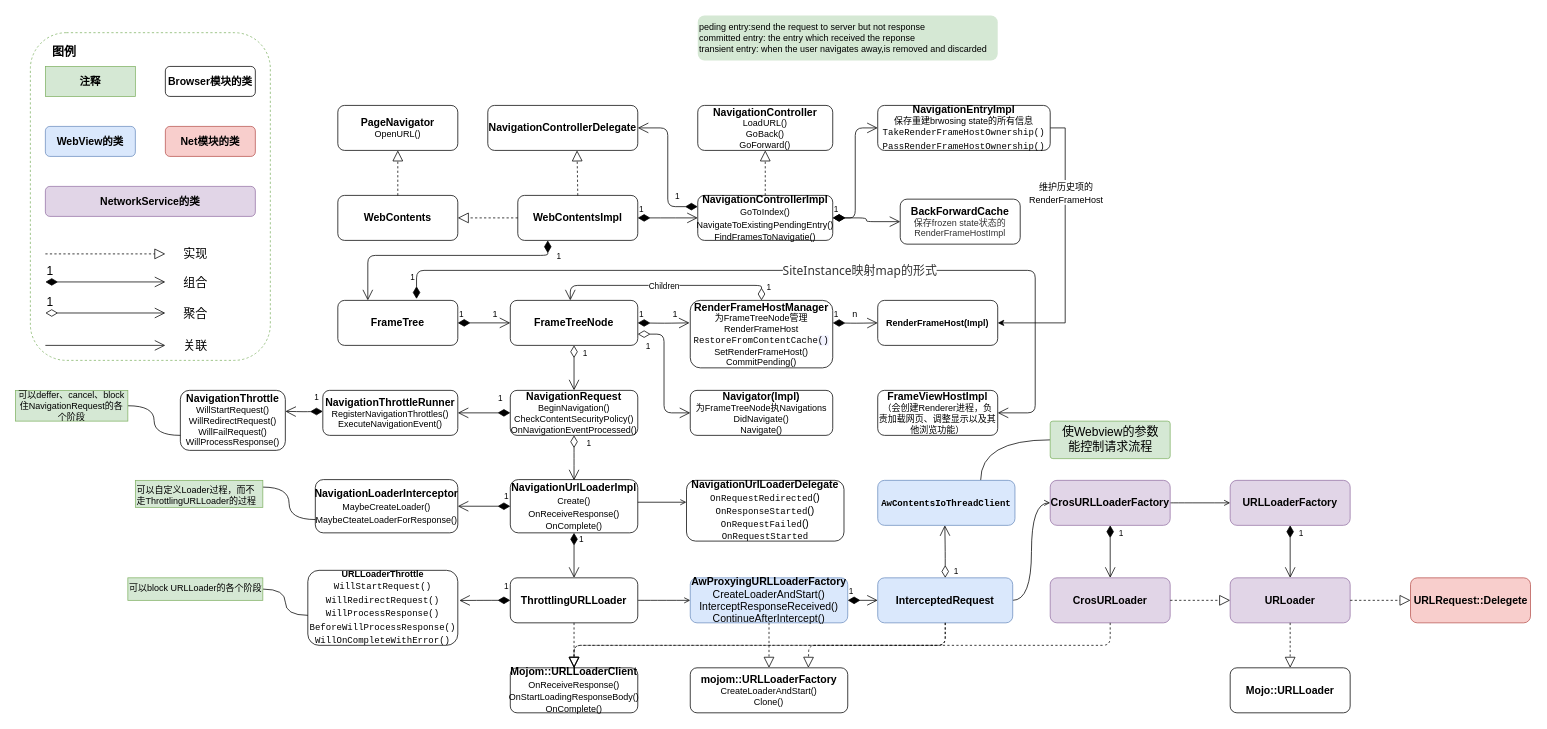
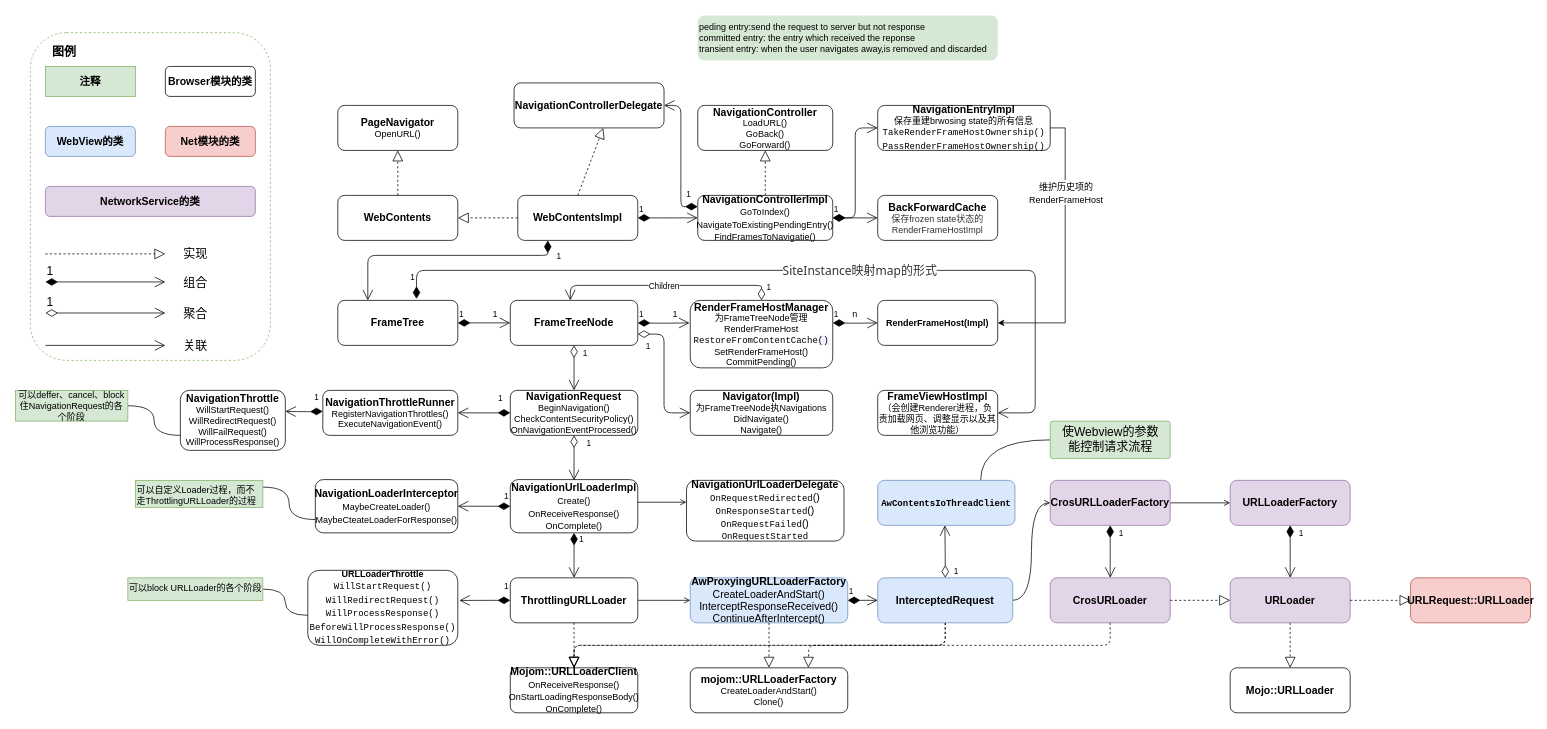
node "NavigationControllerDelegate": moved (563, 128) -> (589, 105)
node "BackForwardCache 保存frozen state状态的RenderFrameHostImpl": moved (960, 222) -> (938, 218)
node "URLRequest::Delegete": label "URLRequest::Delegete" -> "URLRequest::URLLoader"
